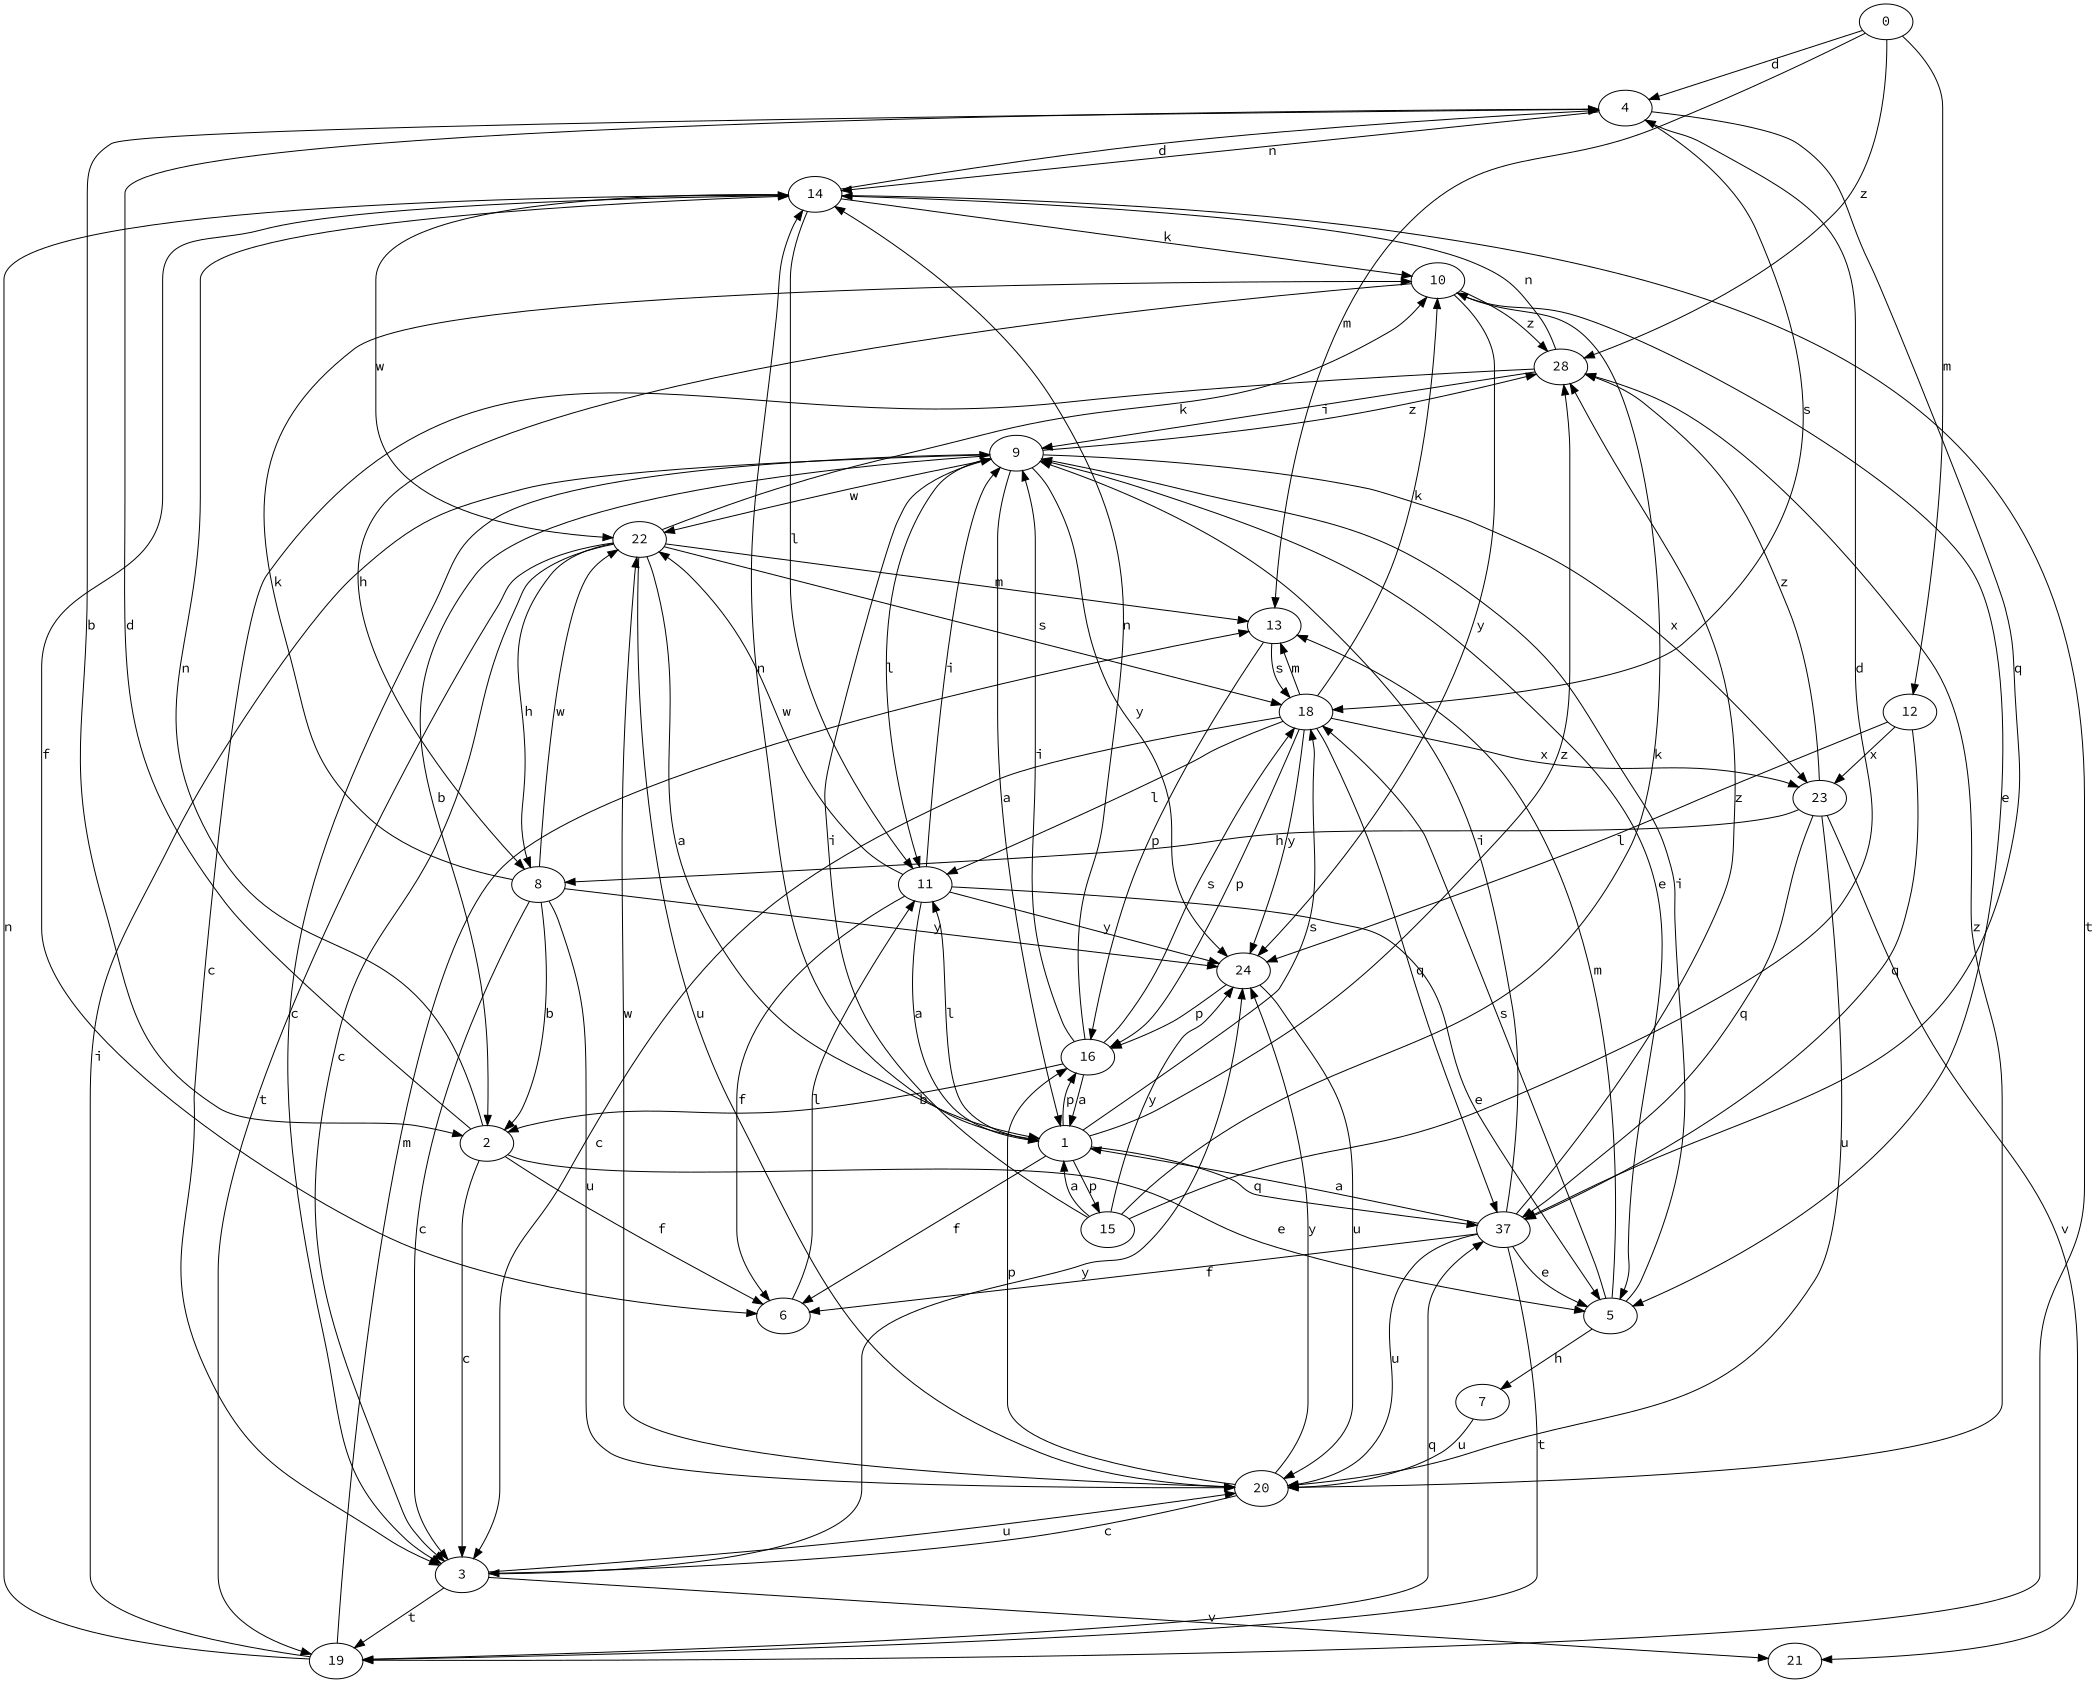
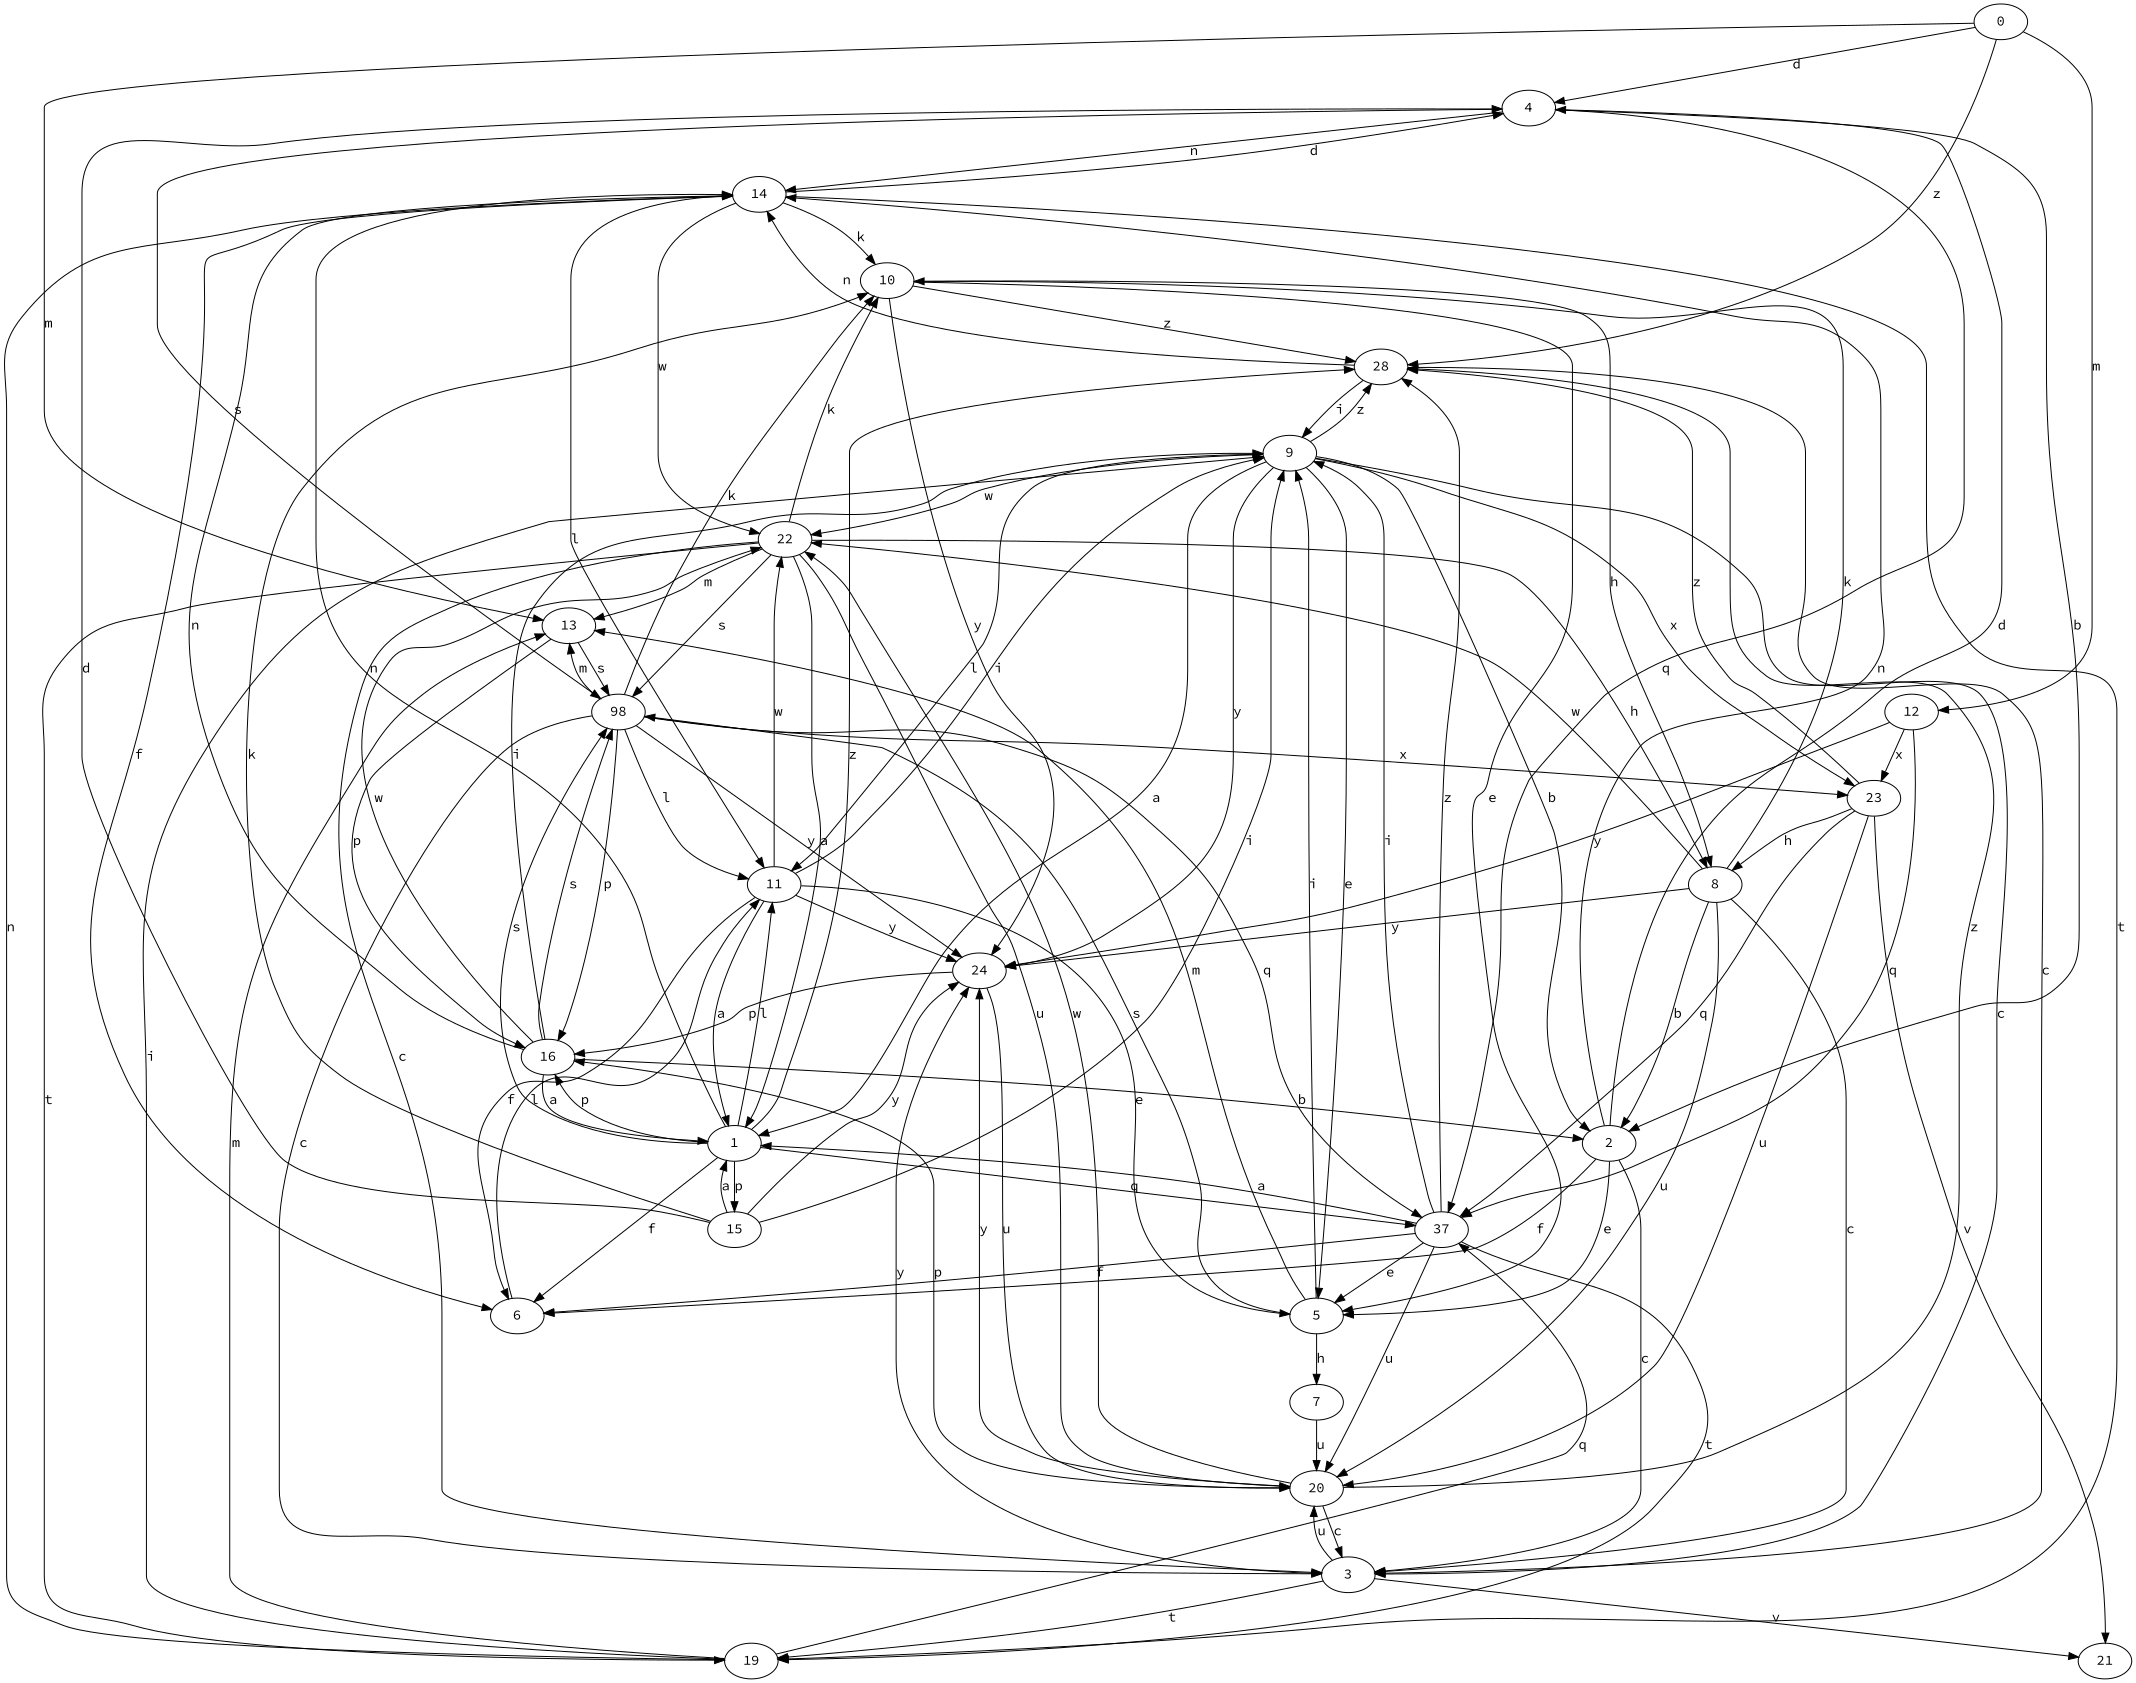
edge "16" -> "22": added, label "w"
node "18": label "18" -> "98"
edge "12" -> "24": label "l" -> "y"
